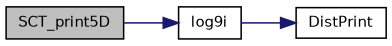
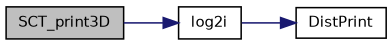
node "SCT_print5D": label "SCT_print5D" -> "SCT_print3D"
node "log9i": label "log9i" -> "log2i"
